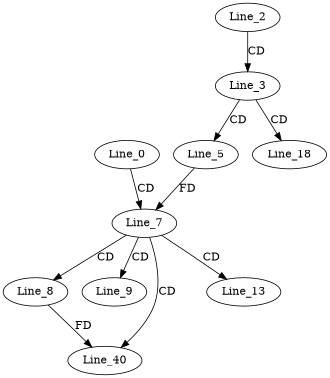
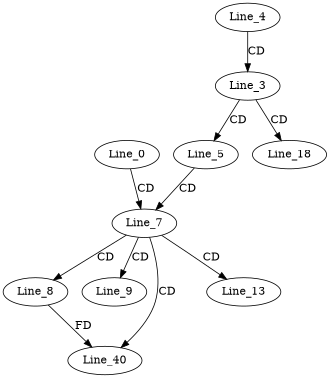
node "Line_2": label "Line_2" -> "Line_4"
edge "Line_5" -> "Line_7": label "FD" -> "CD"
